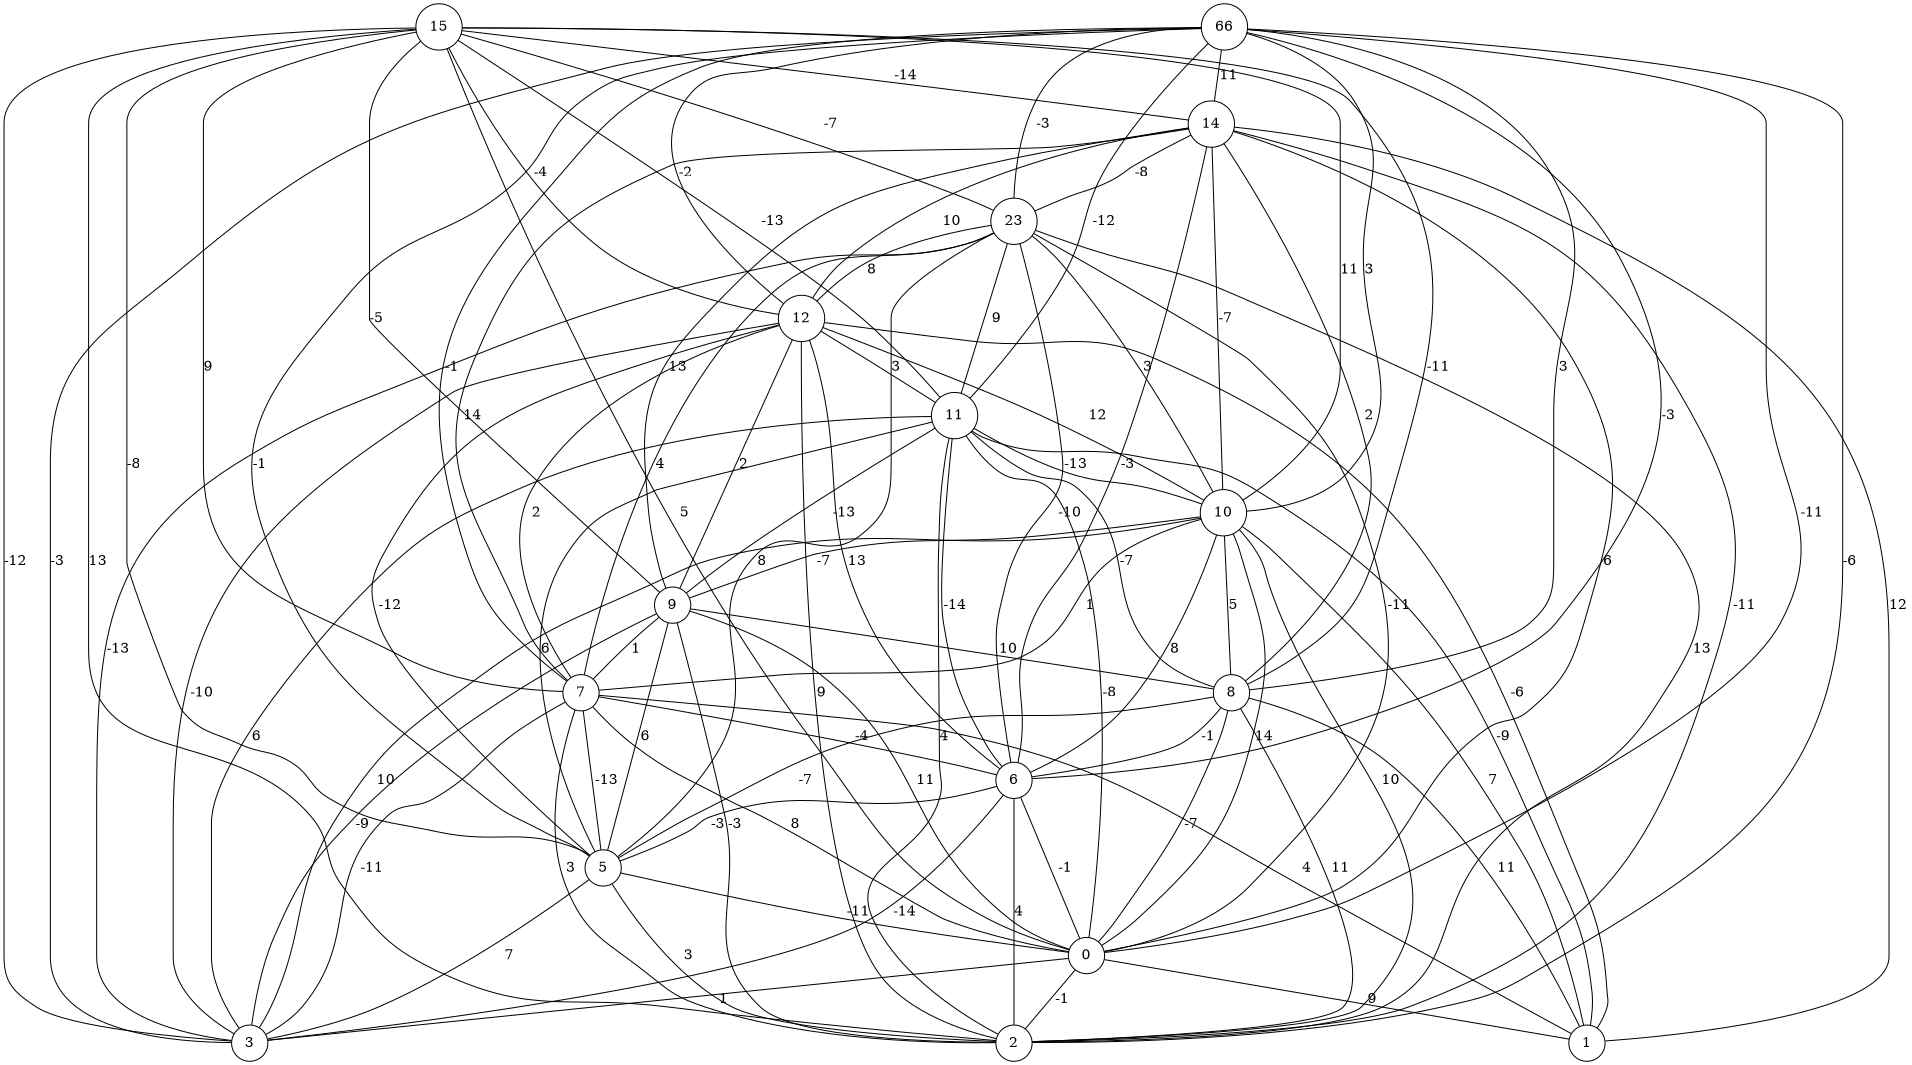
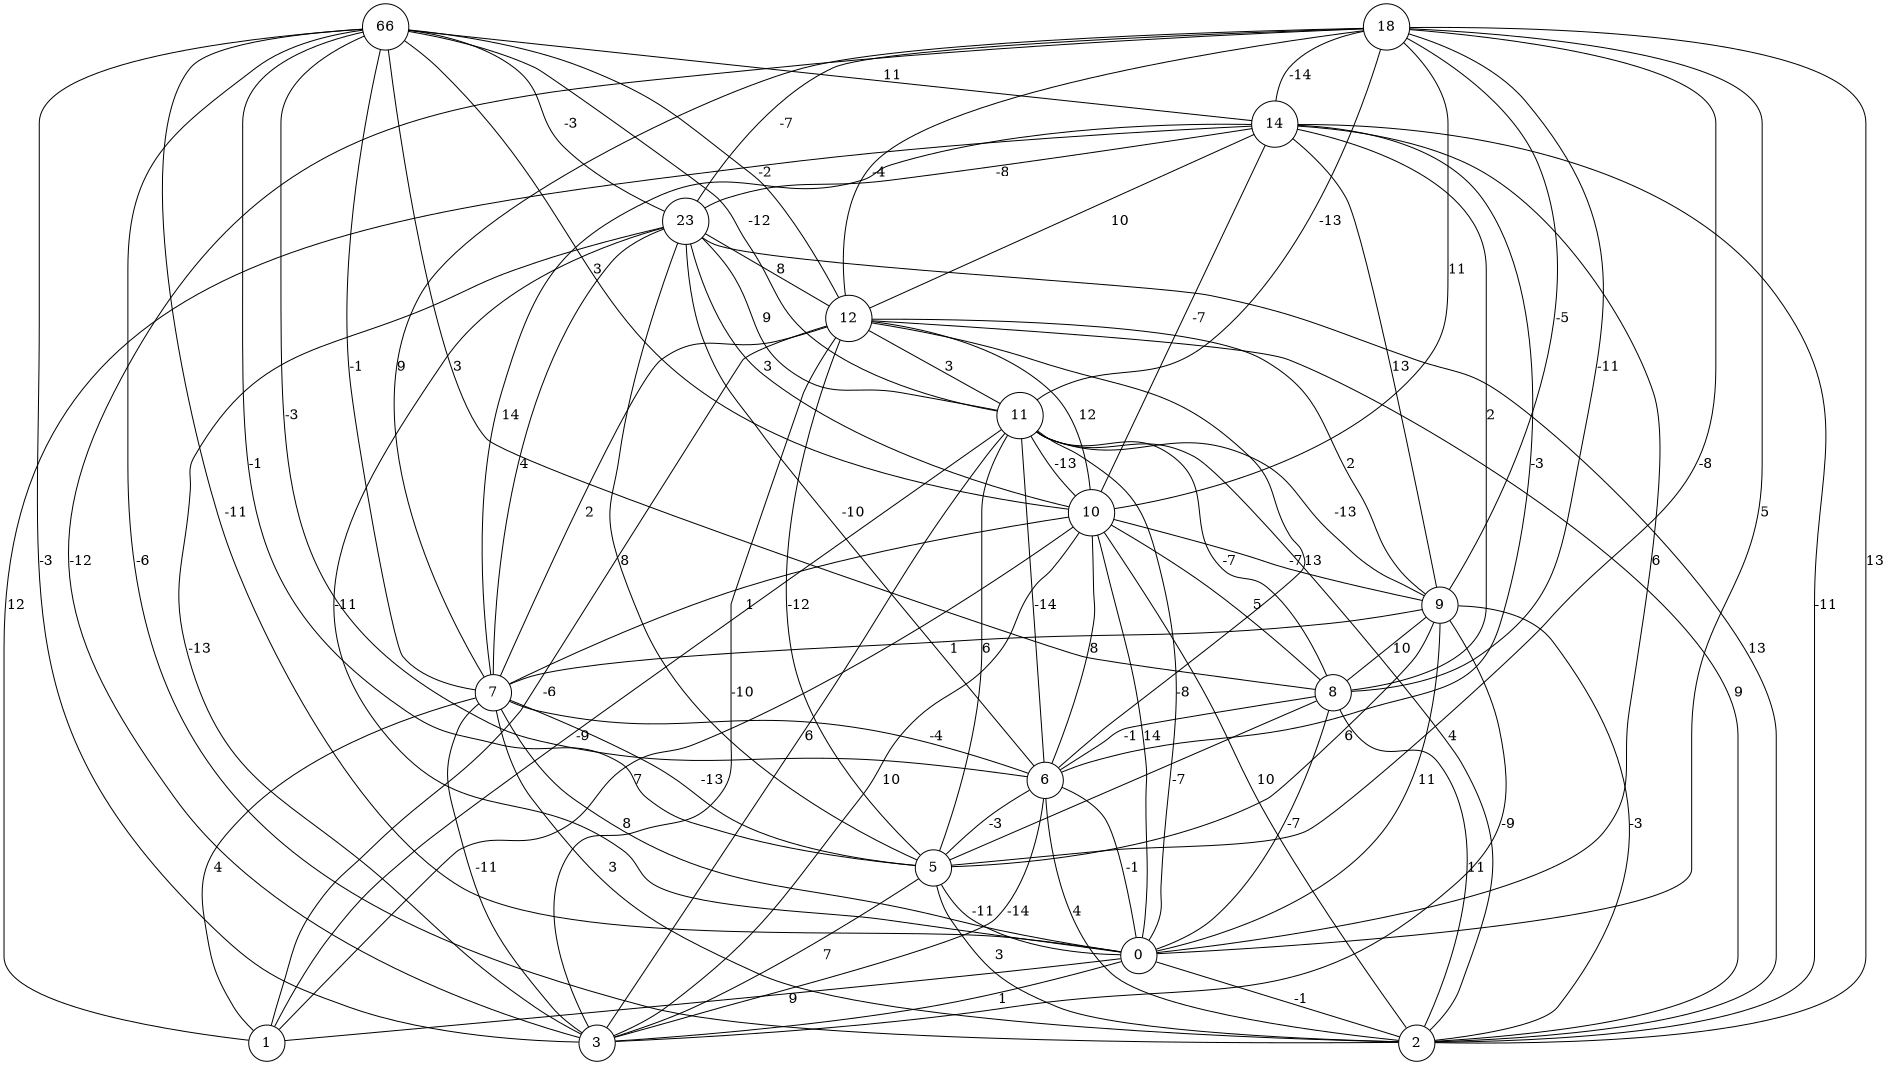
node "15": label "15" -> "18"
edge "8" -- "1": removed, label "11"
